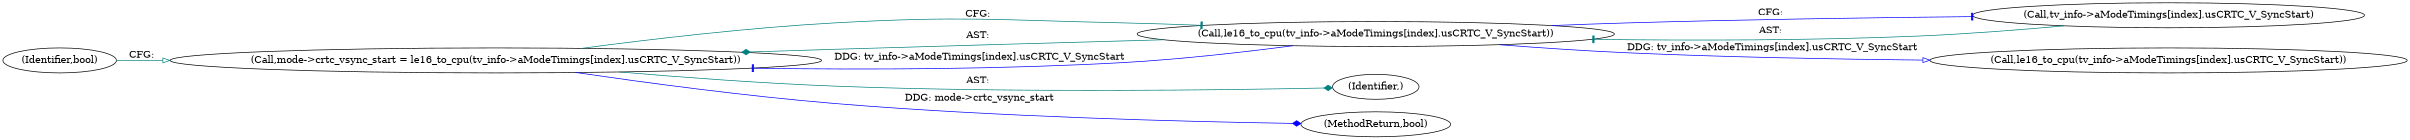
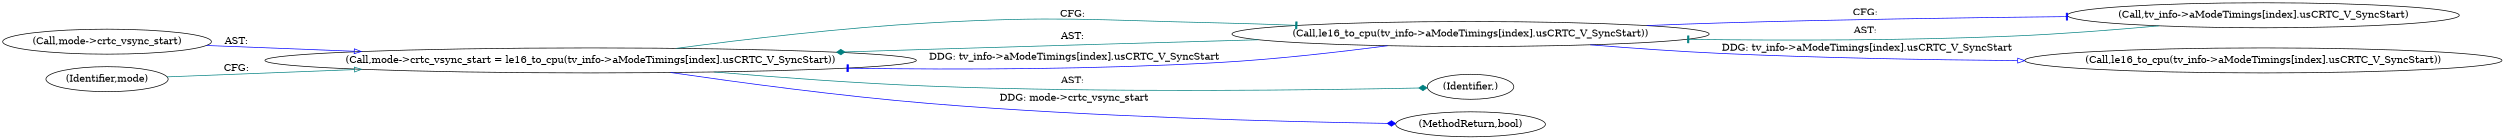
node "(Call,mode->crtc_vsync_start)": added
node "(Identifier,bool)": label "(Identifier,bool)" -> "(Identifier,mode)"
